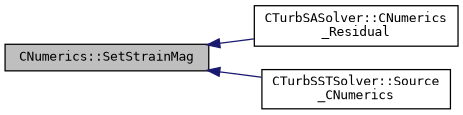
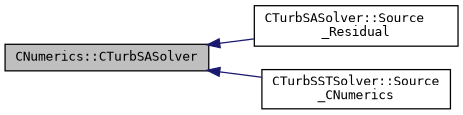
node "CTurbSASolver::CNumerics _Residual": label "CTurbSASolver::CNumerics _Residual" -> "CTurbSASolver::Source _Residual"
node "CNumerics::SetStrainMag": label "CNumerics::SetStrainMag" -> "CNumerics::CTurbSASolver"
